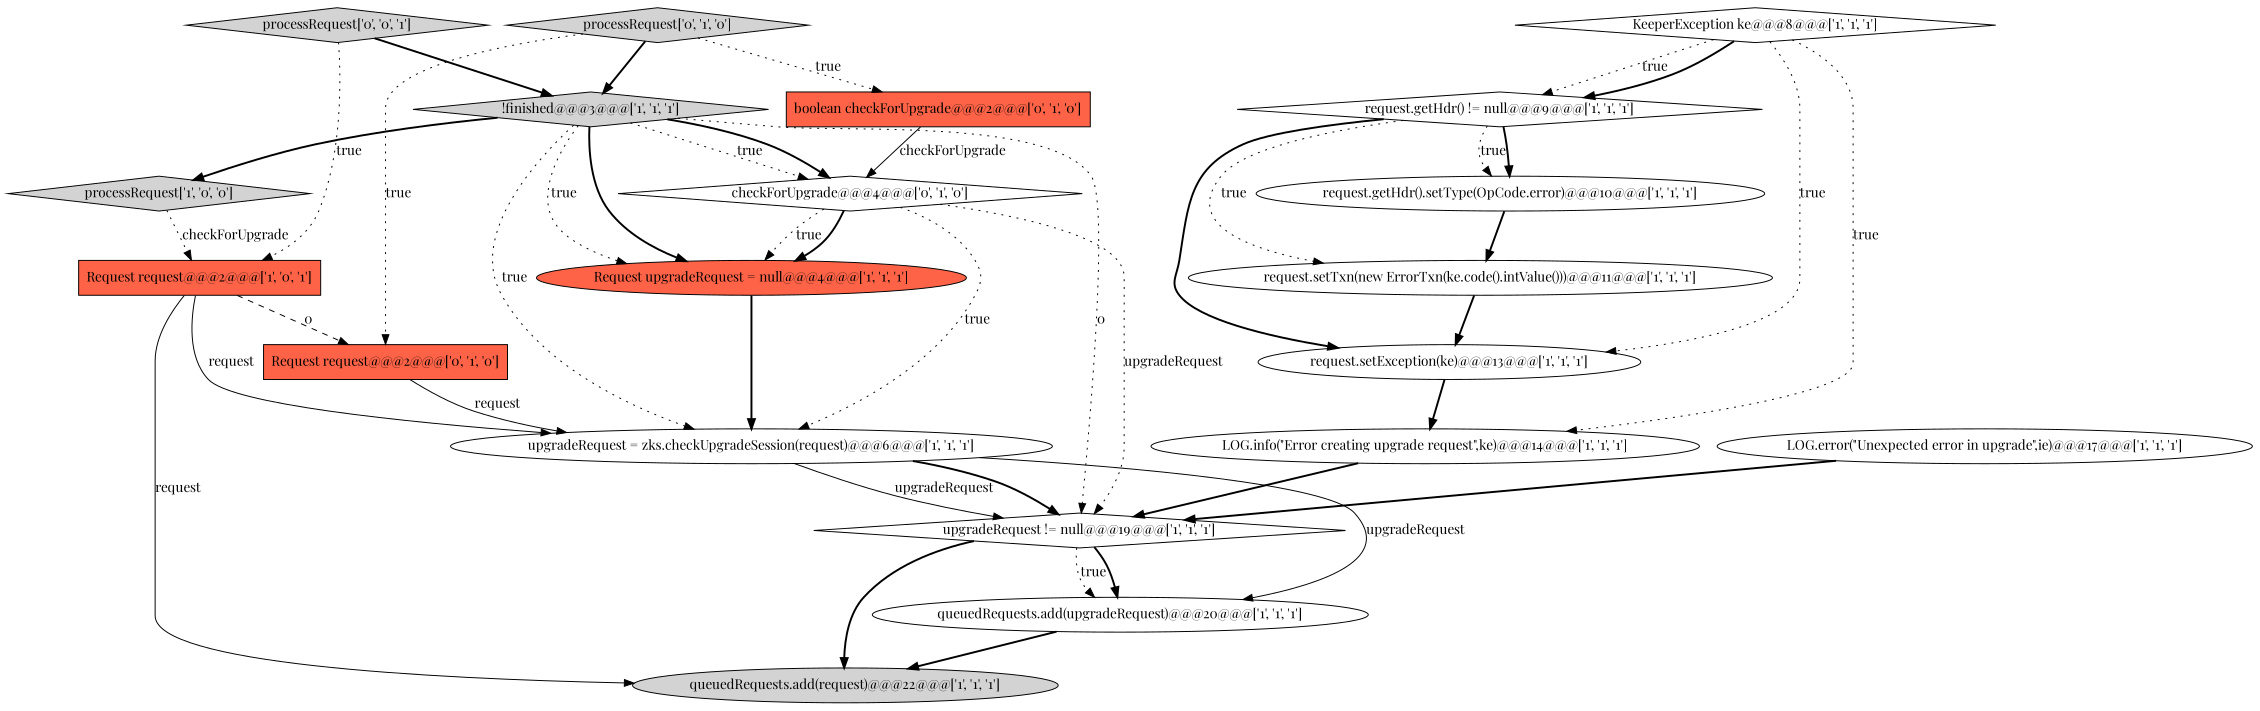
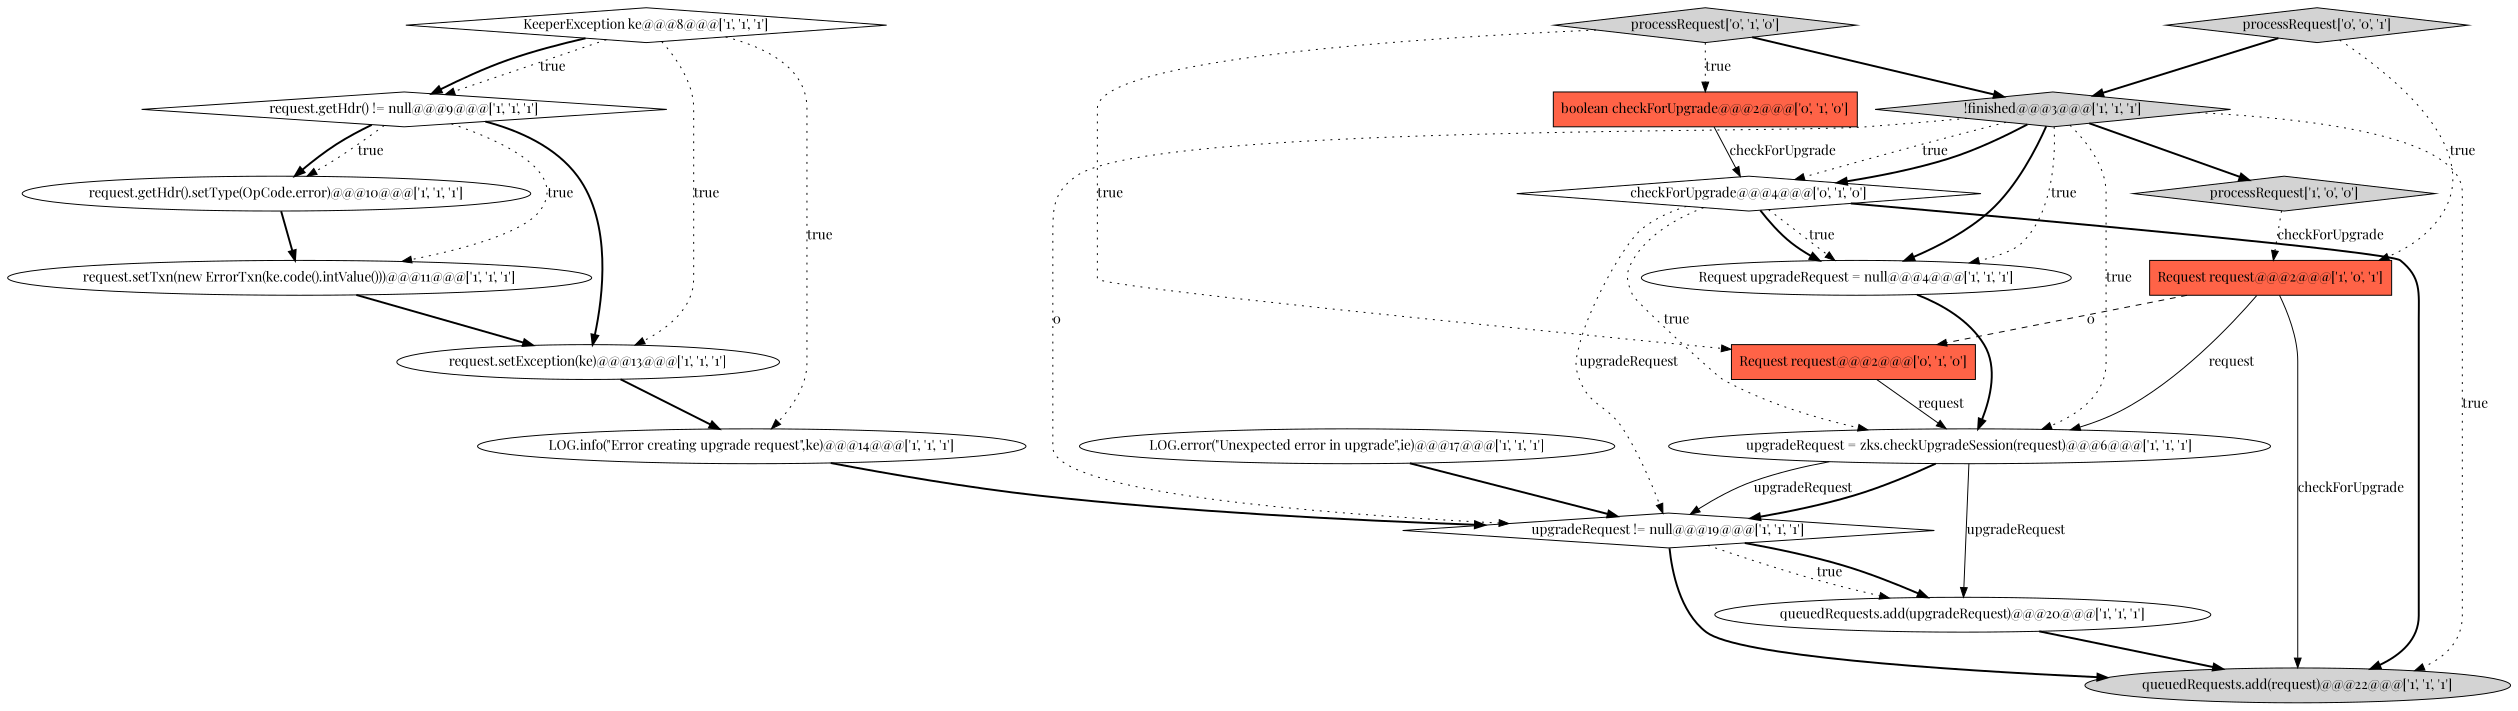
edge "checkForUpgrade@@@4@@@['0', '1', '0']" -> "queuedRequests.add(request)@@@22@@@['1', '1', '1']": added
node "Request upgradeRequest = null@@@4@@@['1', '1', '1']": fillcolor tomato -> white
edge "!finished@@@3@@@['1', '1', '1']" -> "queuedRequests.add(request)@@@22@@@['1', '1', '1']": added, label "true"
edge "Request request@@@2@@@['1', '0', '1']" -> "queuedRequests.add(request)@@@22@@@['1', '1', '1']": label "request" -> "checkForUpgrade"
